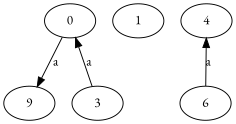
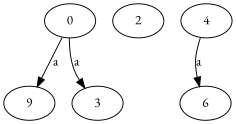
node "1": label "1" -> "2"
edge "3" -> "0": reversed
edge "6" -> "4": reversed
